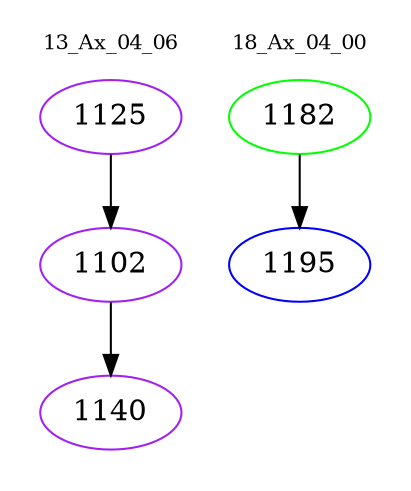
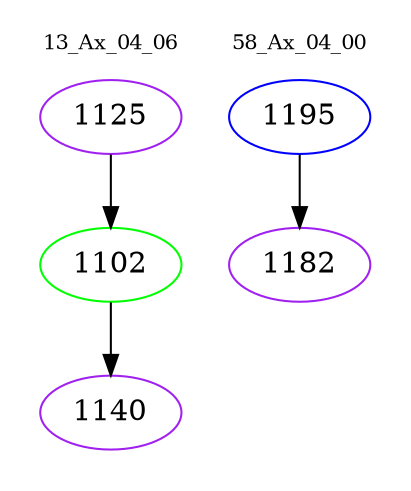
cluster "18_Ax_04_00": label "18_Ax_04_00" -> "58_Ax_04_00"
node "1182": color green -> purple
edge "1182" -> "1195": reversed
node "1102": color purple -> green
